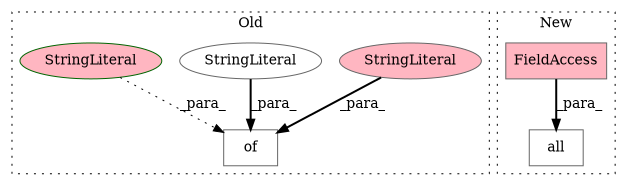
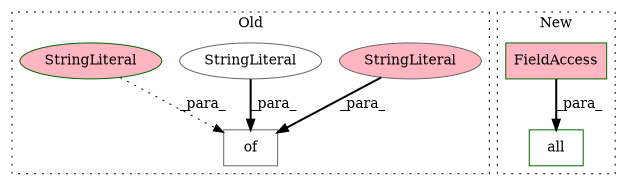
node "FieldAccess": color gray40 -> darkgreen
node "all": color gray40 -> darkgreen
